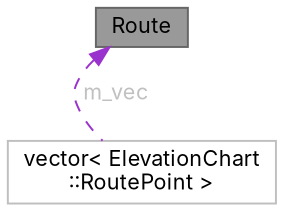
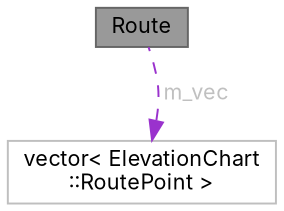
edge "vector< ElevationChart ::RoutePoint >" -> "Route": reversed
